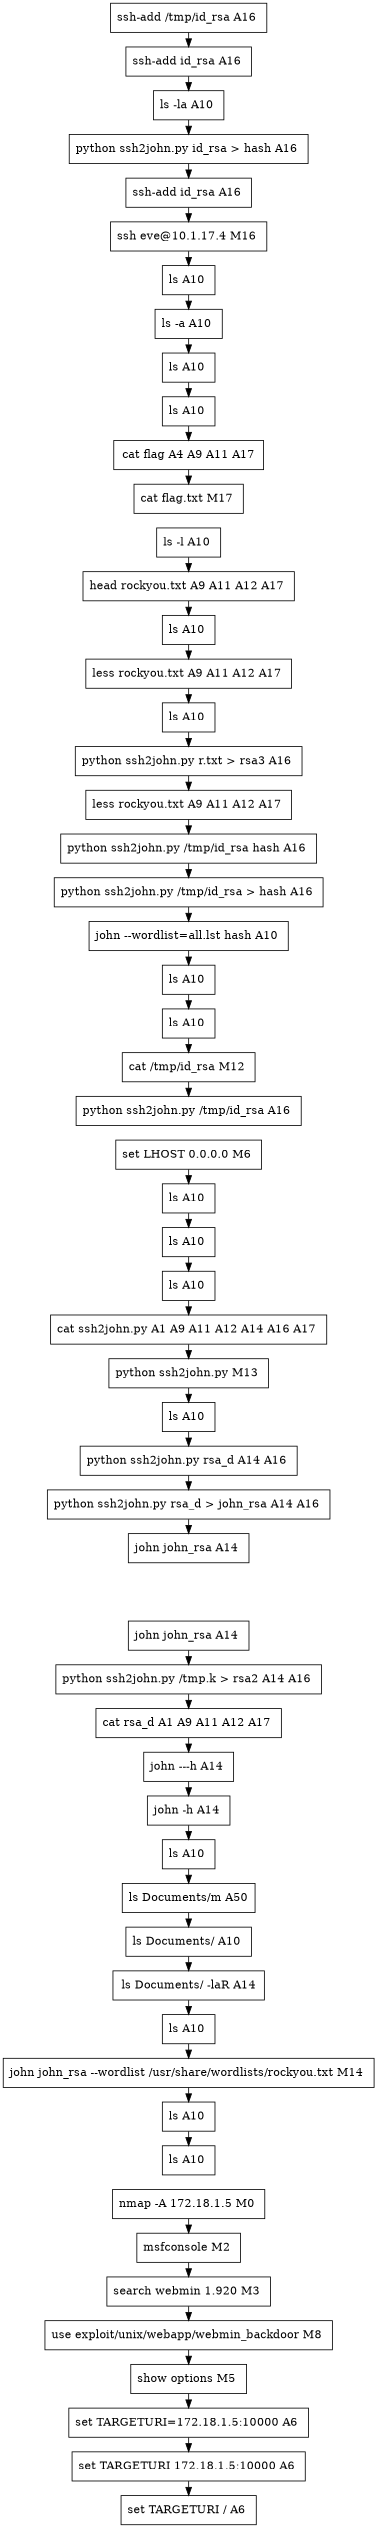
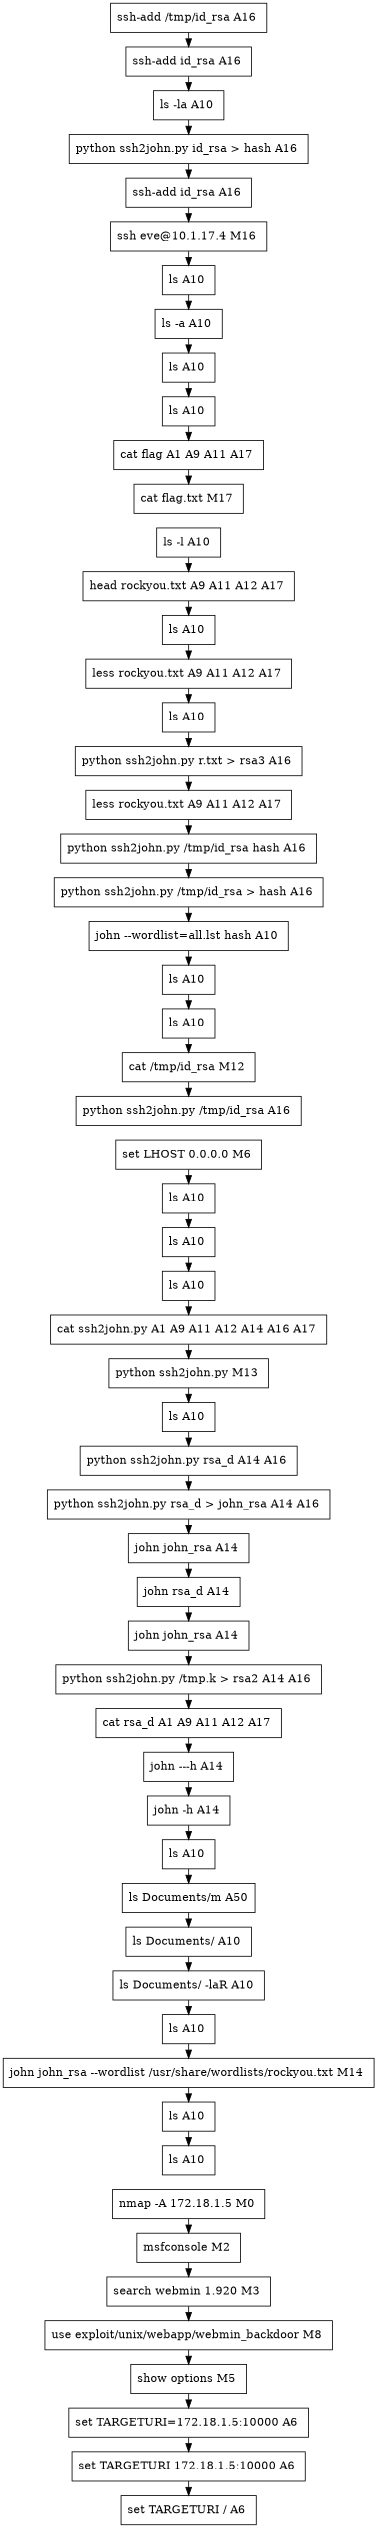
node "cat flag A4 A9 A11 A17": label "cat flag A4 A9 A11 A17" -> "cat flag A1 A9 A11 A17"
node "john rsa_d A14": added
node "ls Documents/ -laR A14": label "ls Documents/ -laR A14" -> "ls Documents/ -laR A10"
